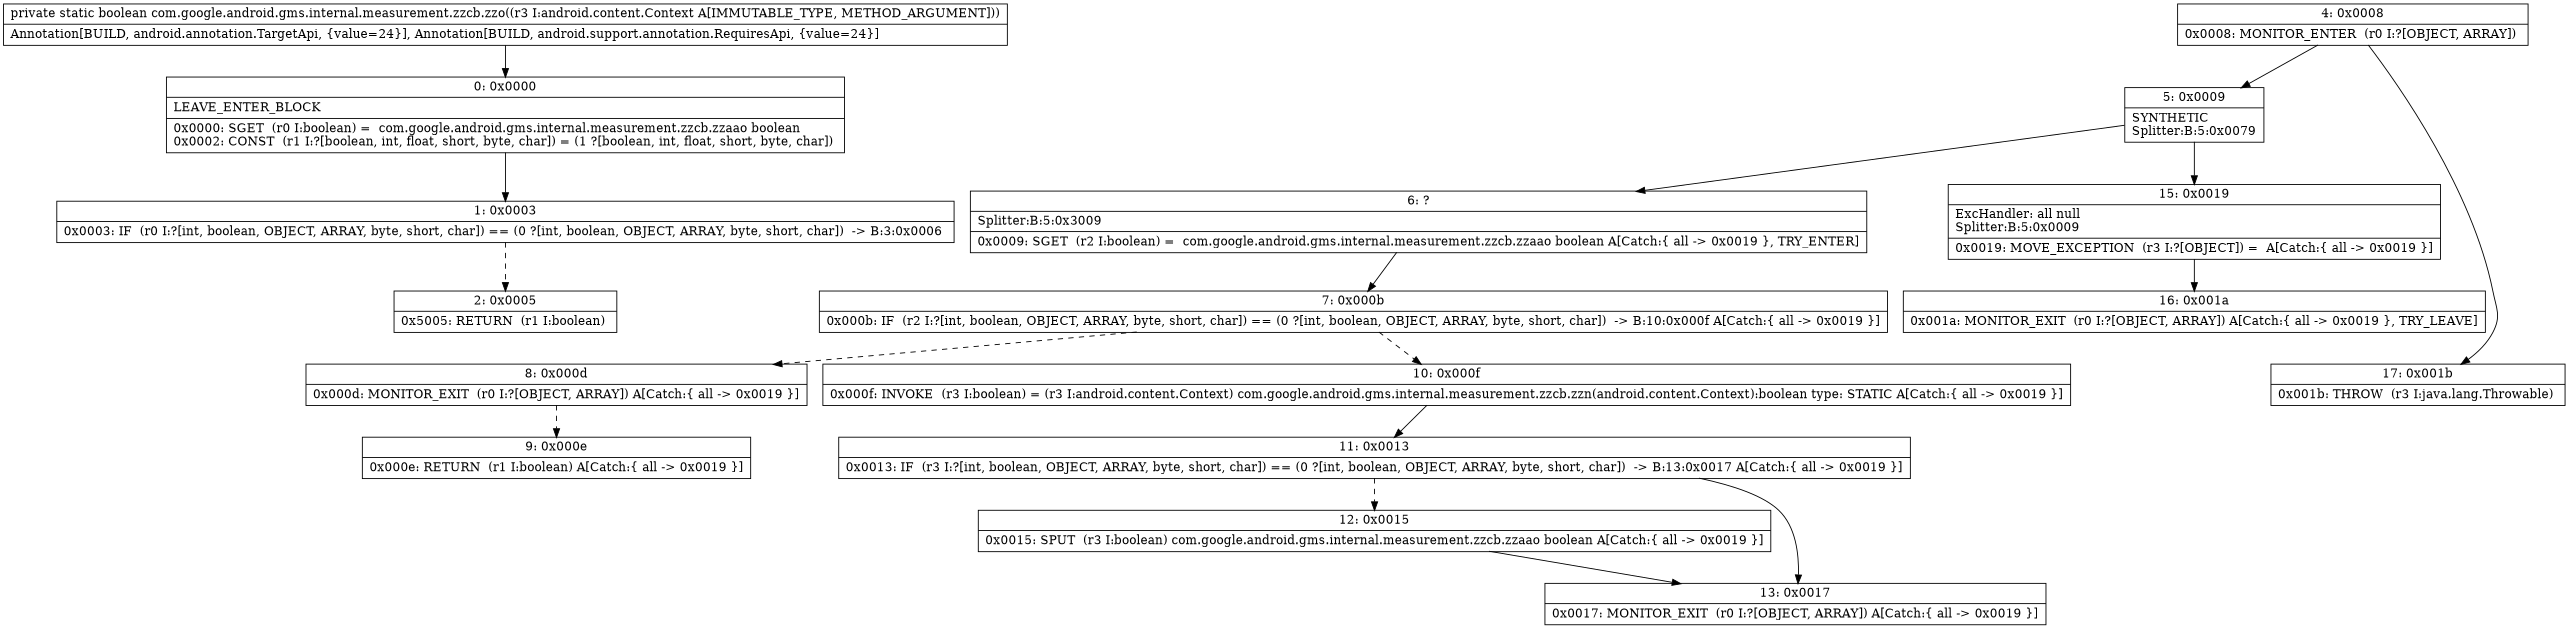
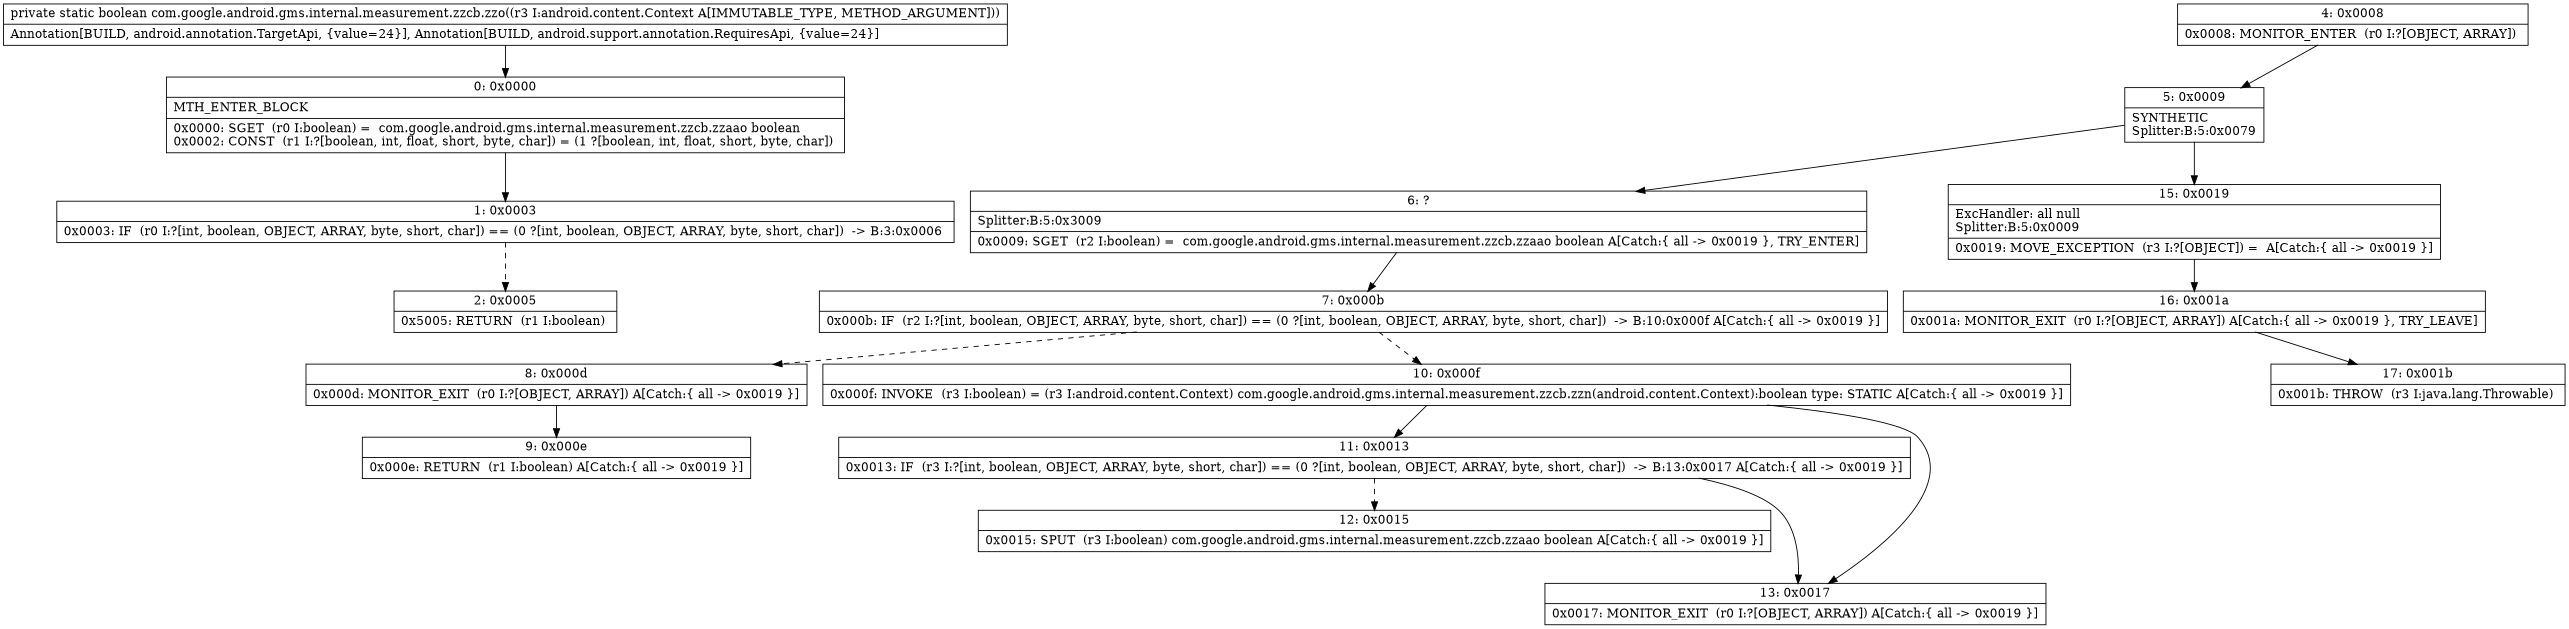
node "0: 0x0000": text "LEAVE_ENTER_BLOCK" -> "MTH_ENTER_BLOCK"
edge "4: 0x0008" -> "17: 0x001b": now "16: 0x001a" -> "17: 0x001b"
edge "8: 0x000d" -> "9: 0x000e": style dashed -> solid
edge "12: 0x0015" -> "13: 0x0017": now "10: 0x000f" -> "13: 0x0017"
